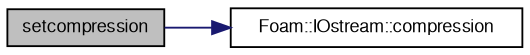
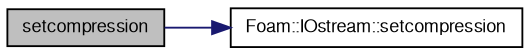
node "Foam::IOstream::compression": label "Foam::IOstream::compression" -> "Foam::IOstream::setcompression"
